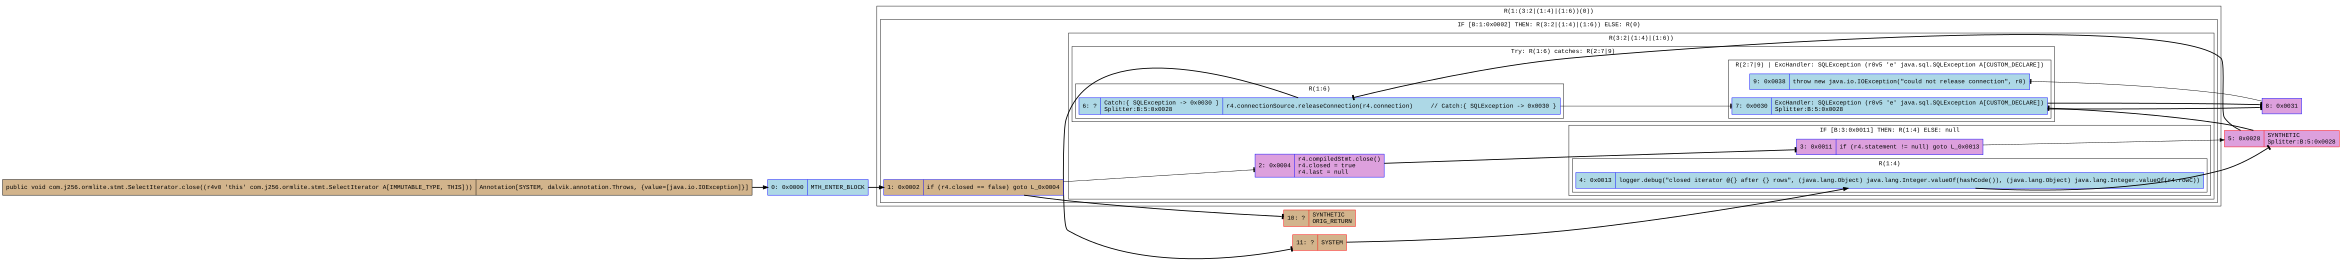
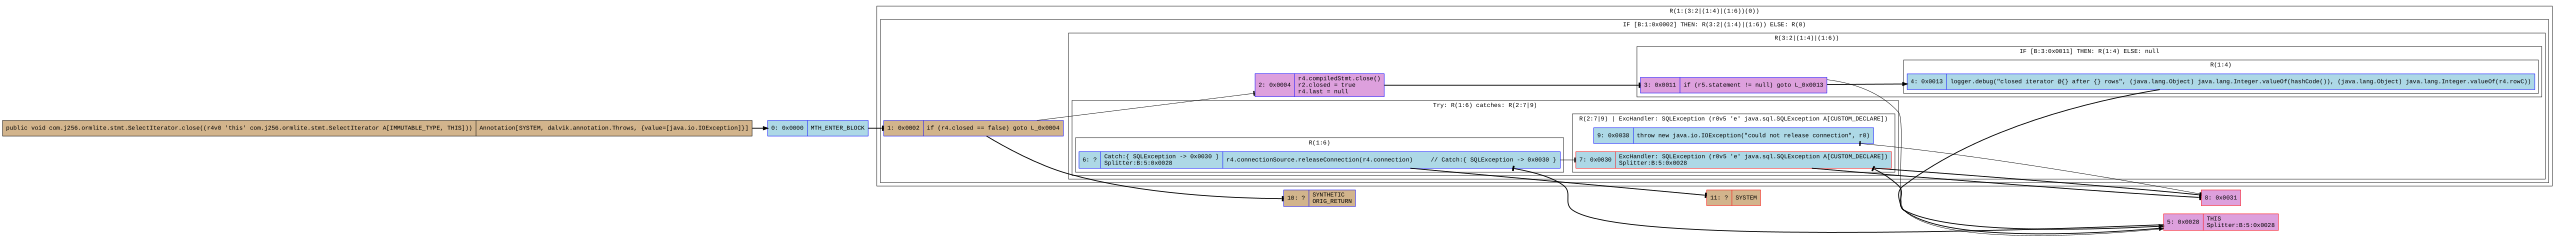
node "7: 0x0030": color blue -> red
node "8: 0x0031": color blue -> red
node "5: 0x0028": text "SYNTHETIC" -> "THIS"
node "3: 0x0011": text "if (r4.statement != null) goto L_0x0013" -> "if (r5.statement != null) goto L_0x0013"
node "2: 0x0004": text "r4.closed = true" -> "r2.closed = true"
edge "4: 0x0013" -> "5: 0x0028": arrowhead tee -> normal
edge "0: 0x0000" -> "1: 0x0002": arrowhead normal -> tee
node "10: ?": color red -> blue
edge "11: ?" -> "4: 0x0013": now "3: 0x0011" -> "4: 0x0013"
